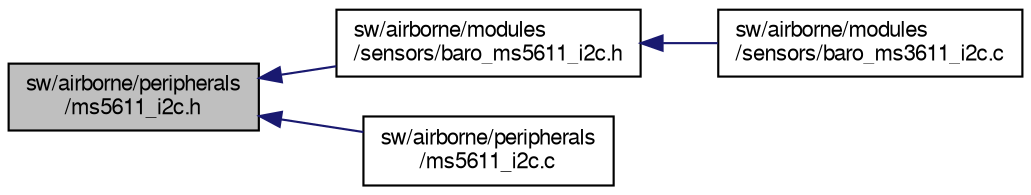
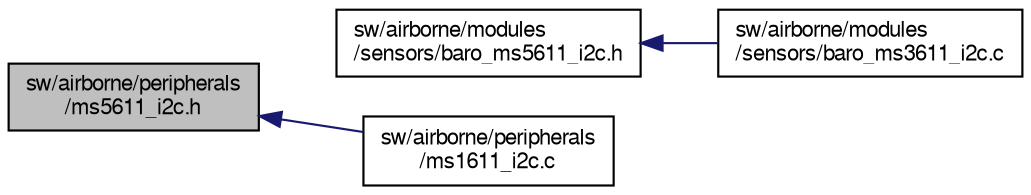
edge "sw/airborne/modules /sensors/baro_ms5611_i2c.h" -> "sw/airborne/peripherals /ms5611_i2c.h": removed
node "sw/airborne/peripherals /ms5611_i2c.c": label "sw/airborne/peripherals /ms5611_i2c.c" -> "sw/airborne/peripherals /ms1611_i2c.c"
